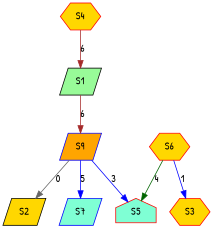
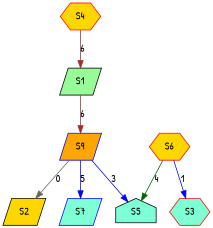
node "S5": color red -> black
node "S3": fillcolor gold -> aquamarine
